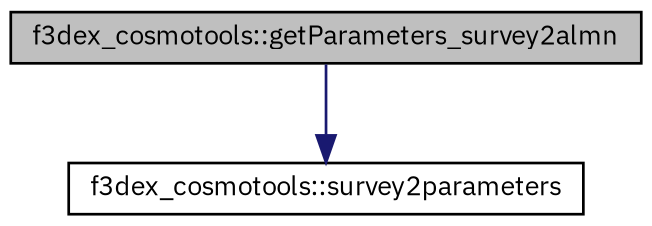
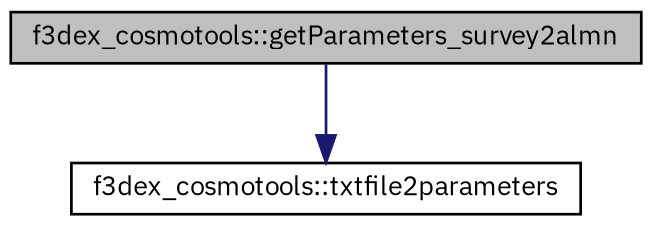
node "f3dex_cosmotools::survey2parameters": label "f3dex_cosmotools::survey2parameters" -> "f3dex_cosmotools::txtfile2parameters"
